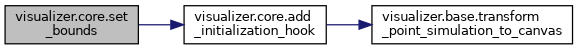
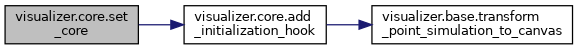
node "visualizer.core.set _bounds": label "visualizer.core.set _bounds" -> "visualizer.core.set _core"
